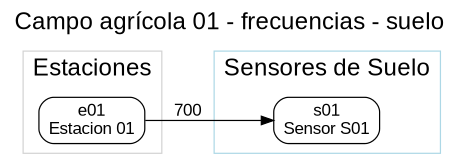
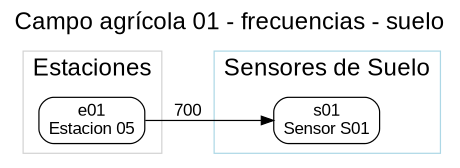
node "e01 Estacion 01": label "e01 Estacion 01" -> "e01 Estacion 05"
